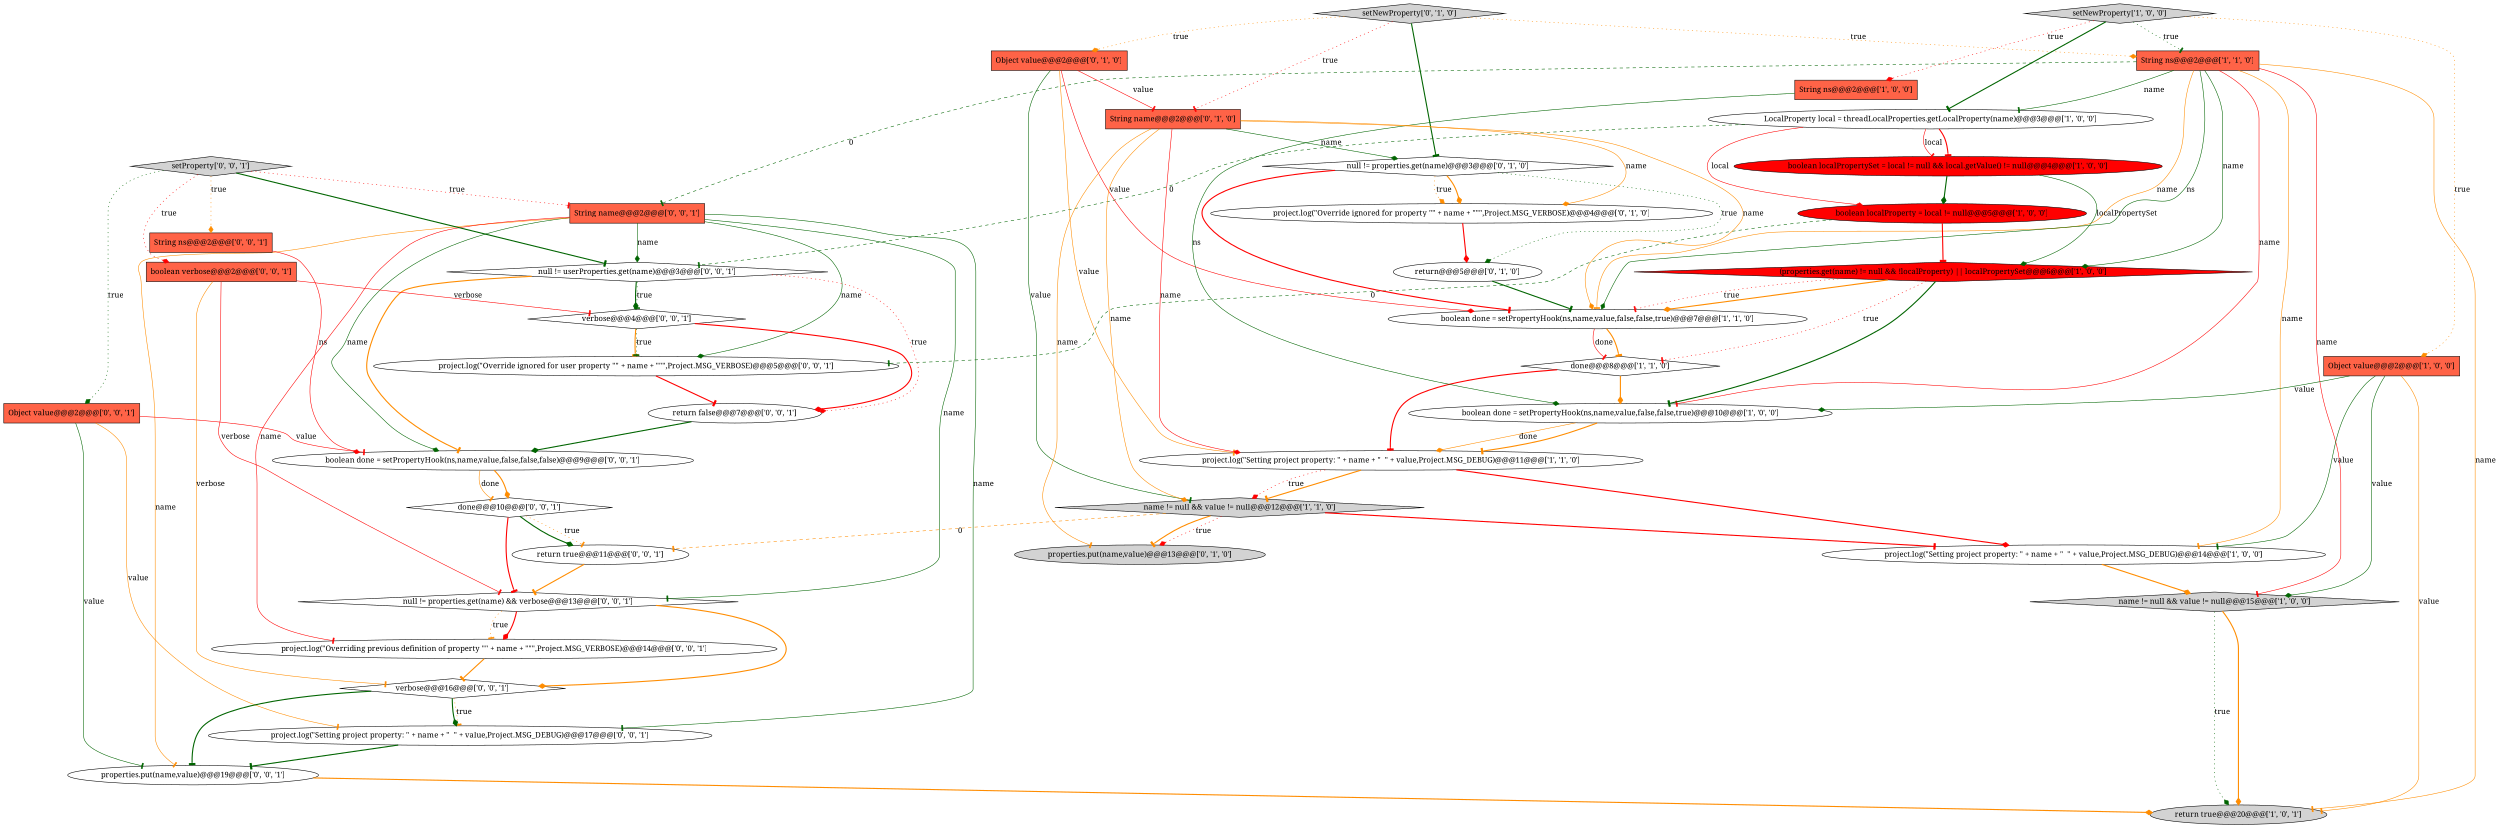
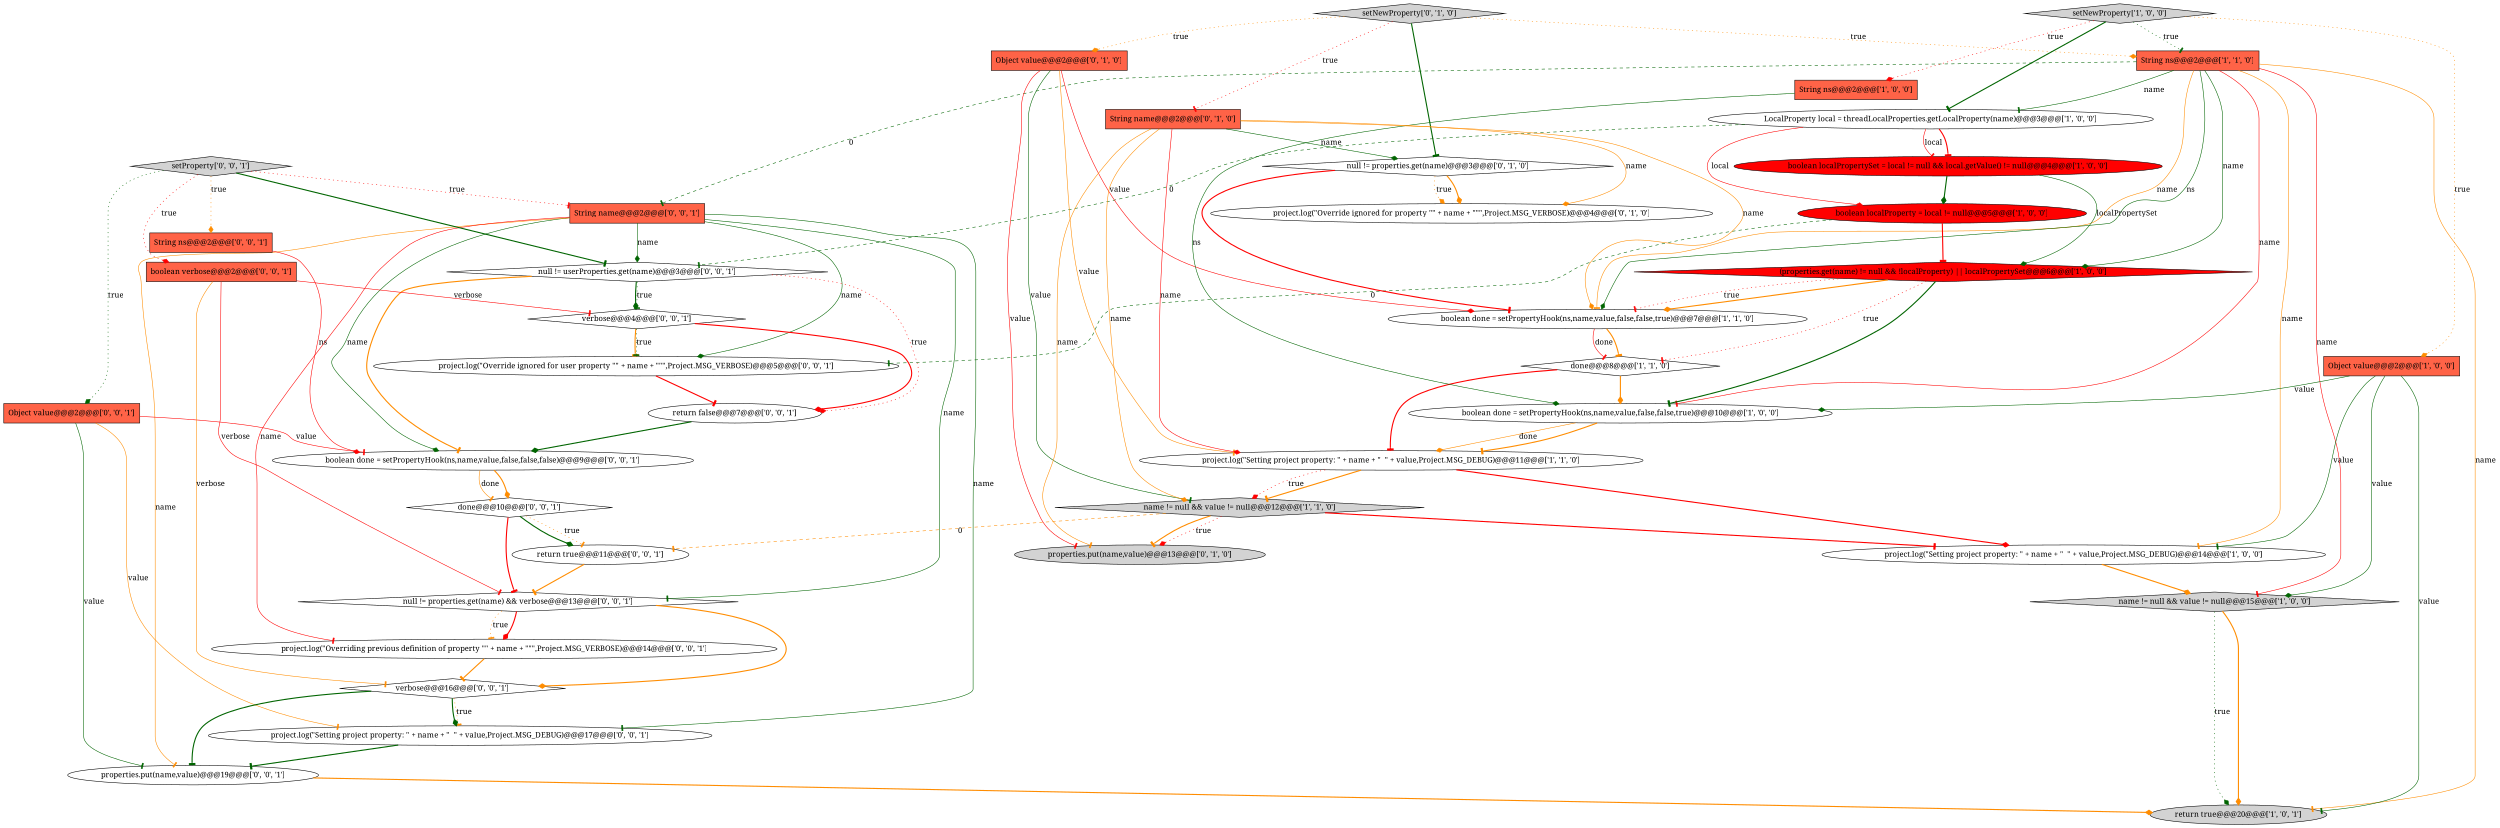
edge "Object value@@@2@@@['0', '1', '0']" -> "String name@@@2@@@['0', '1', '0']": now "Object value@@@2@@@['0', '1', '0']" -> "properties.put(name,value)@@@13@@@['0', '1', '0']"
node "return@@@5@@@['0', '1', '0']": removed
edge "Object value@@@2@@@['1', '0', '0']" -> "return true@@@20@@@['1', '0', '1']": color darkorange -> darkgreen
